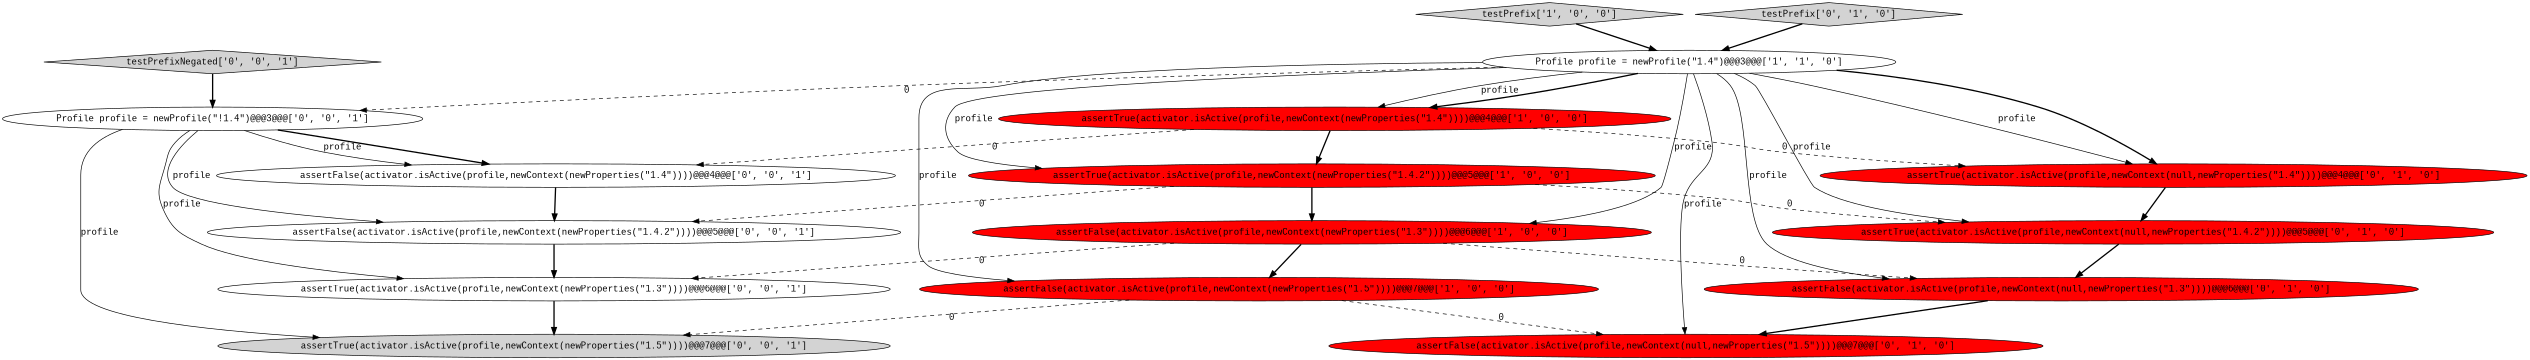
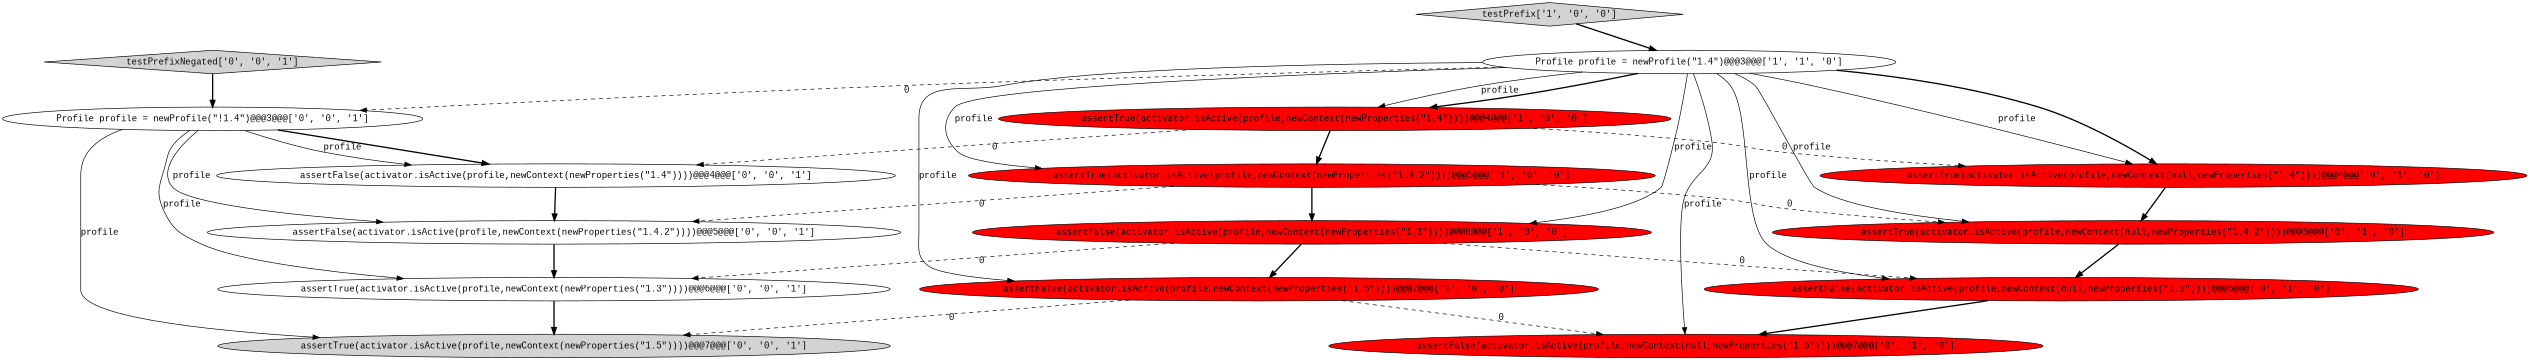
node "testPrefix['0', '1', '0']": removed
